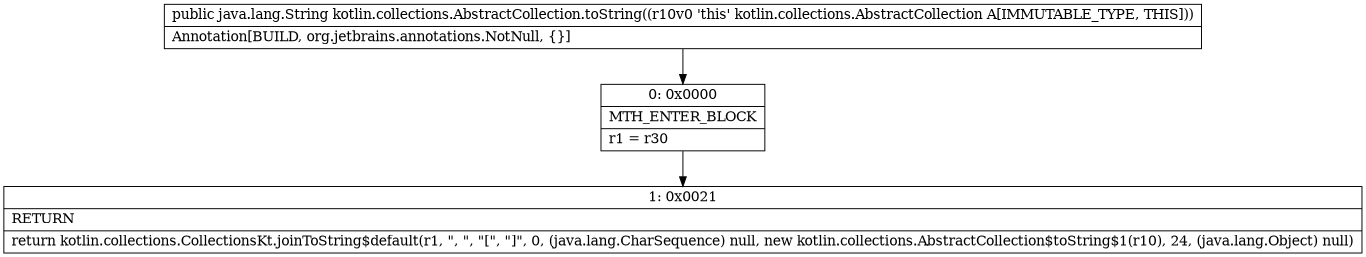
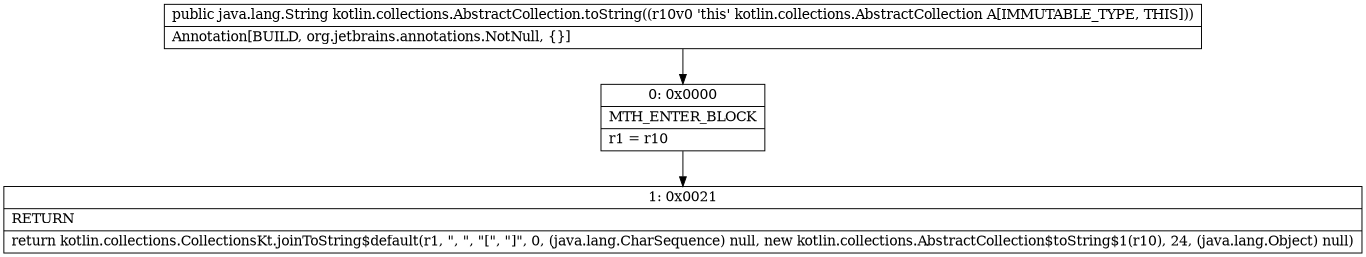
node "0: 0x0000": text "r1 = r30" -> "r1 = r10"
